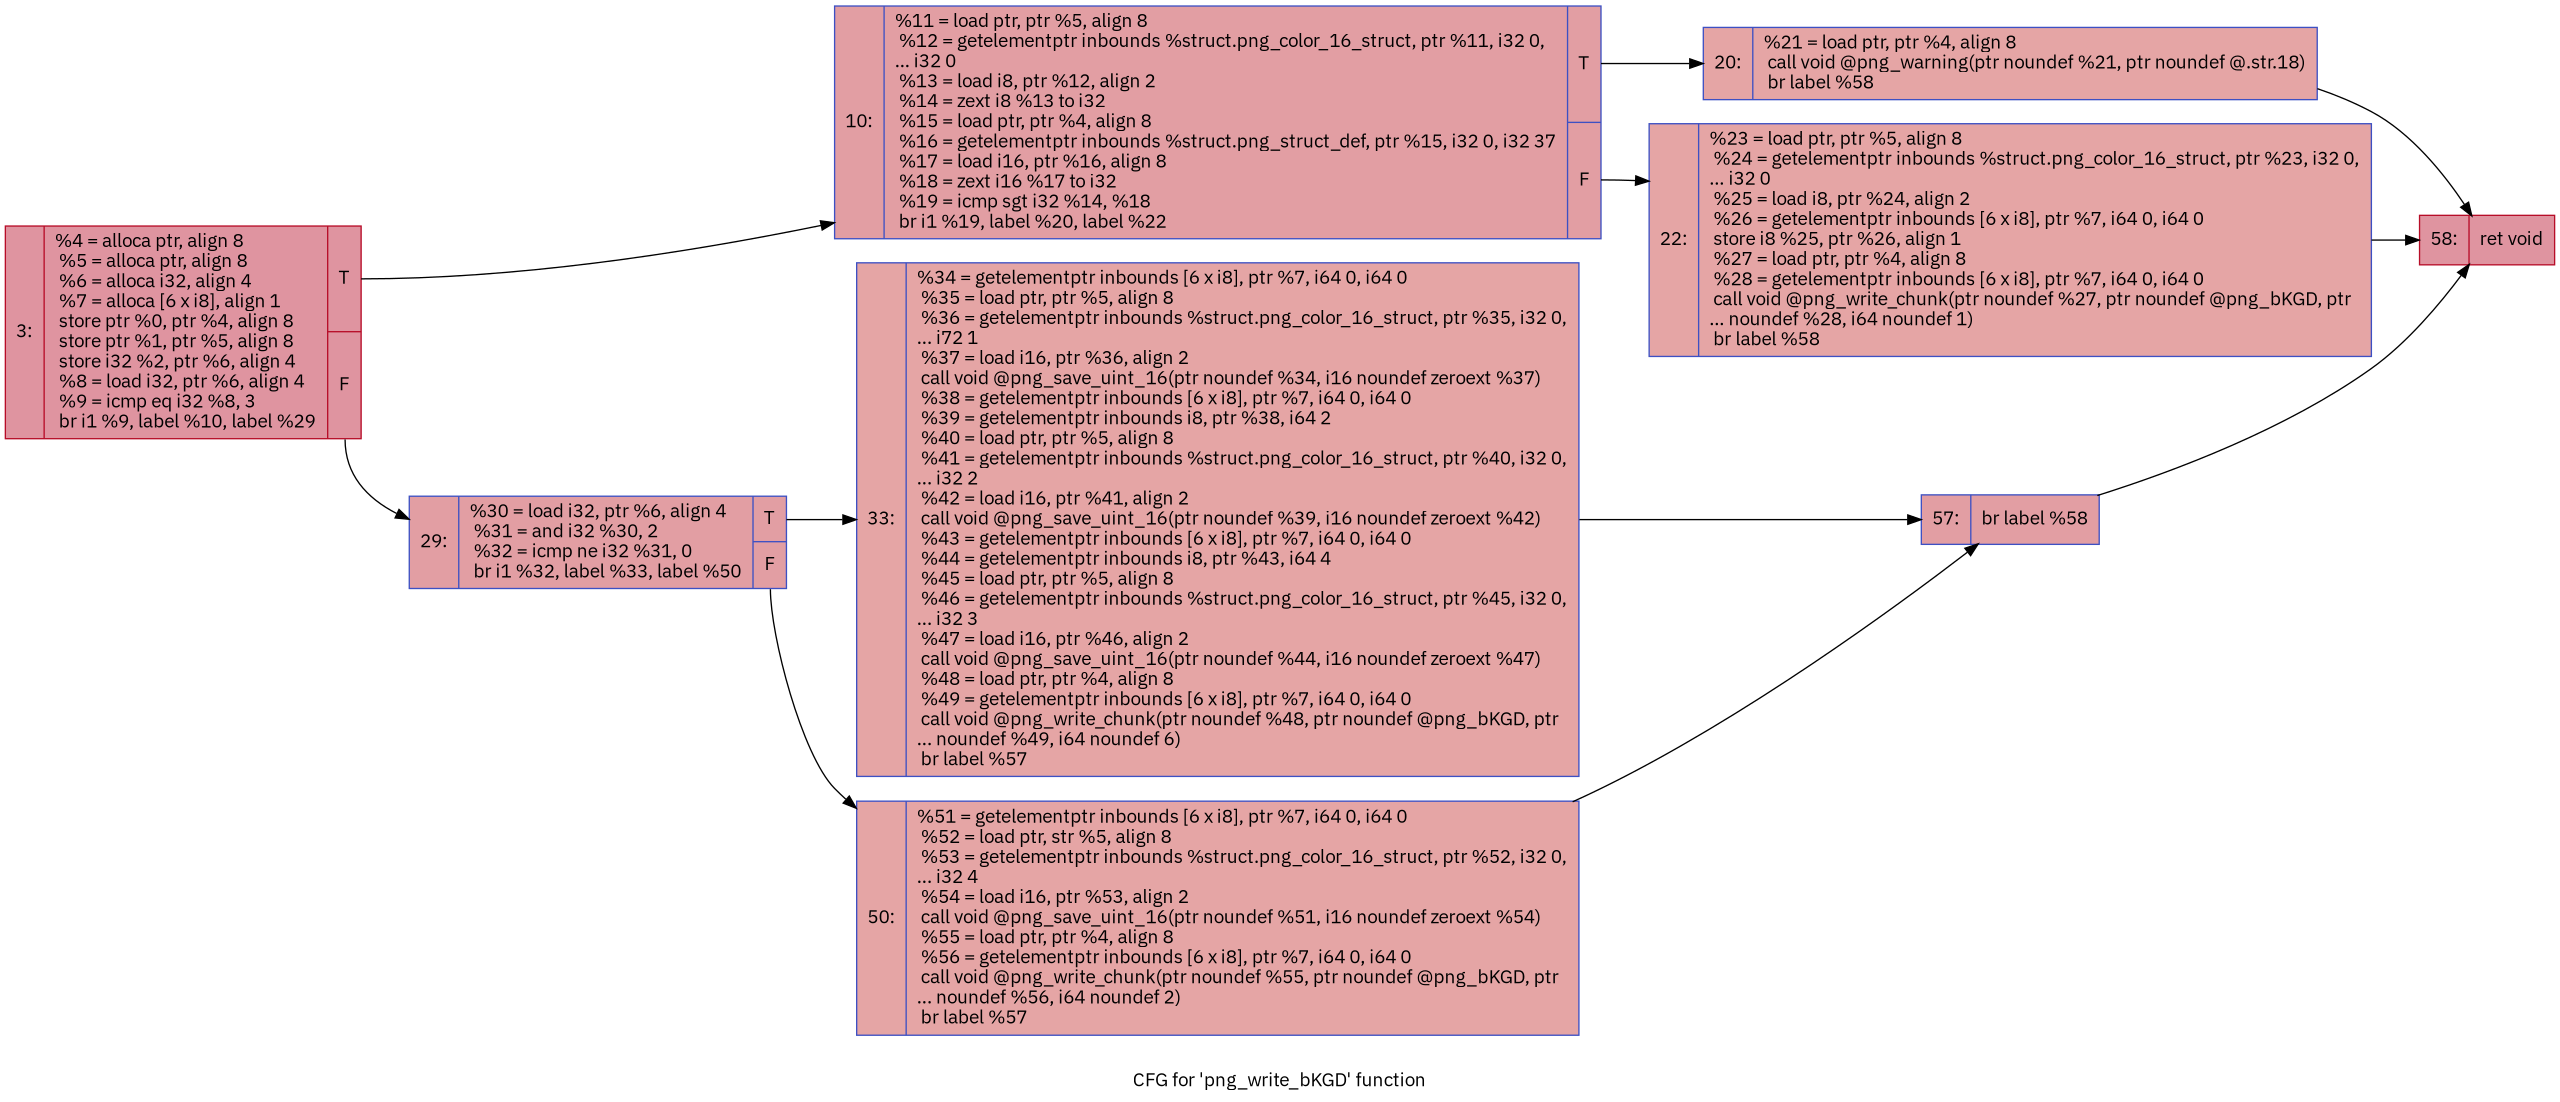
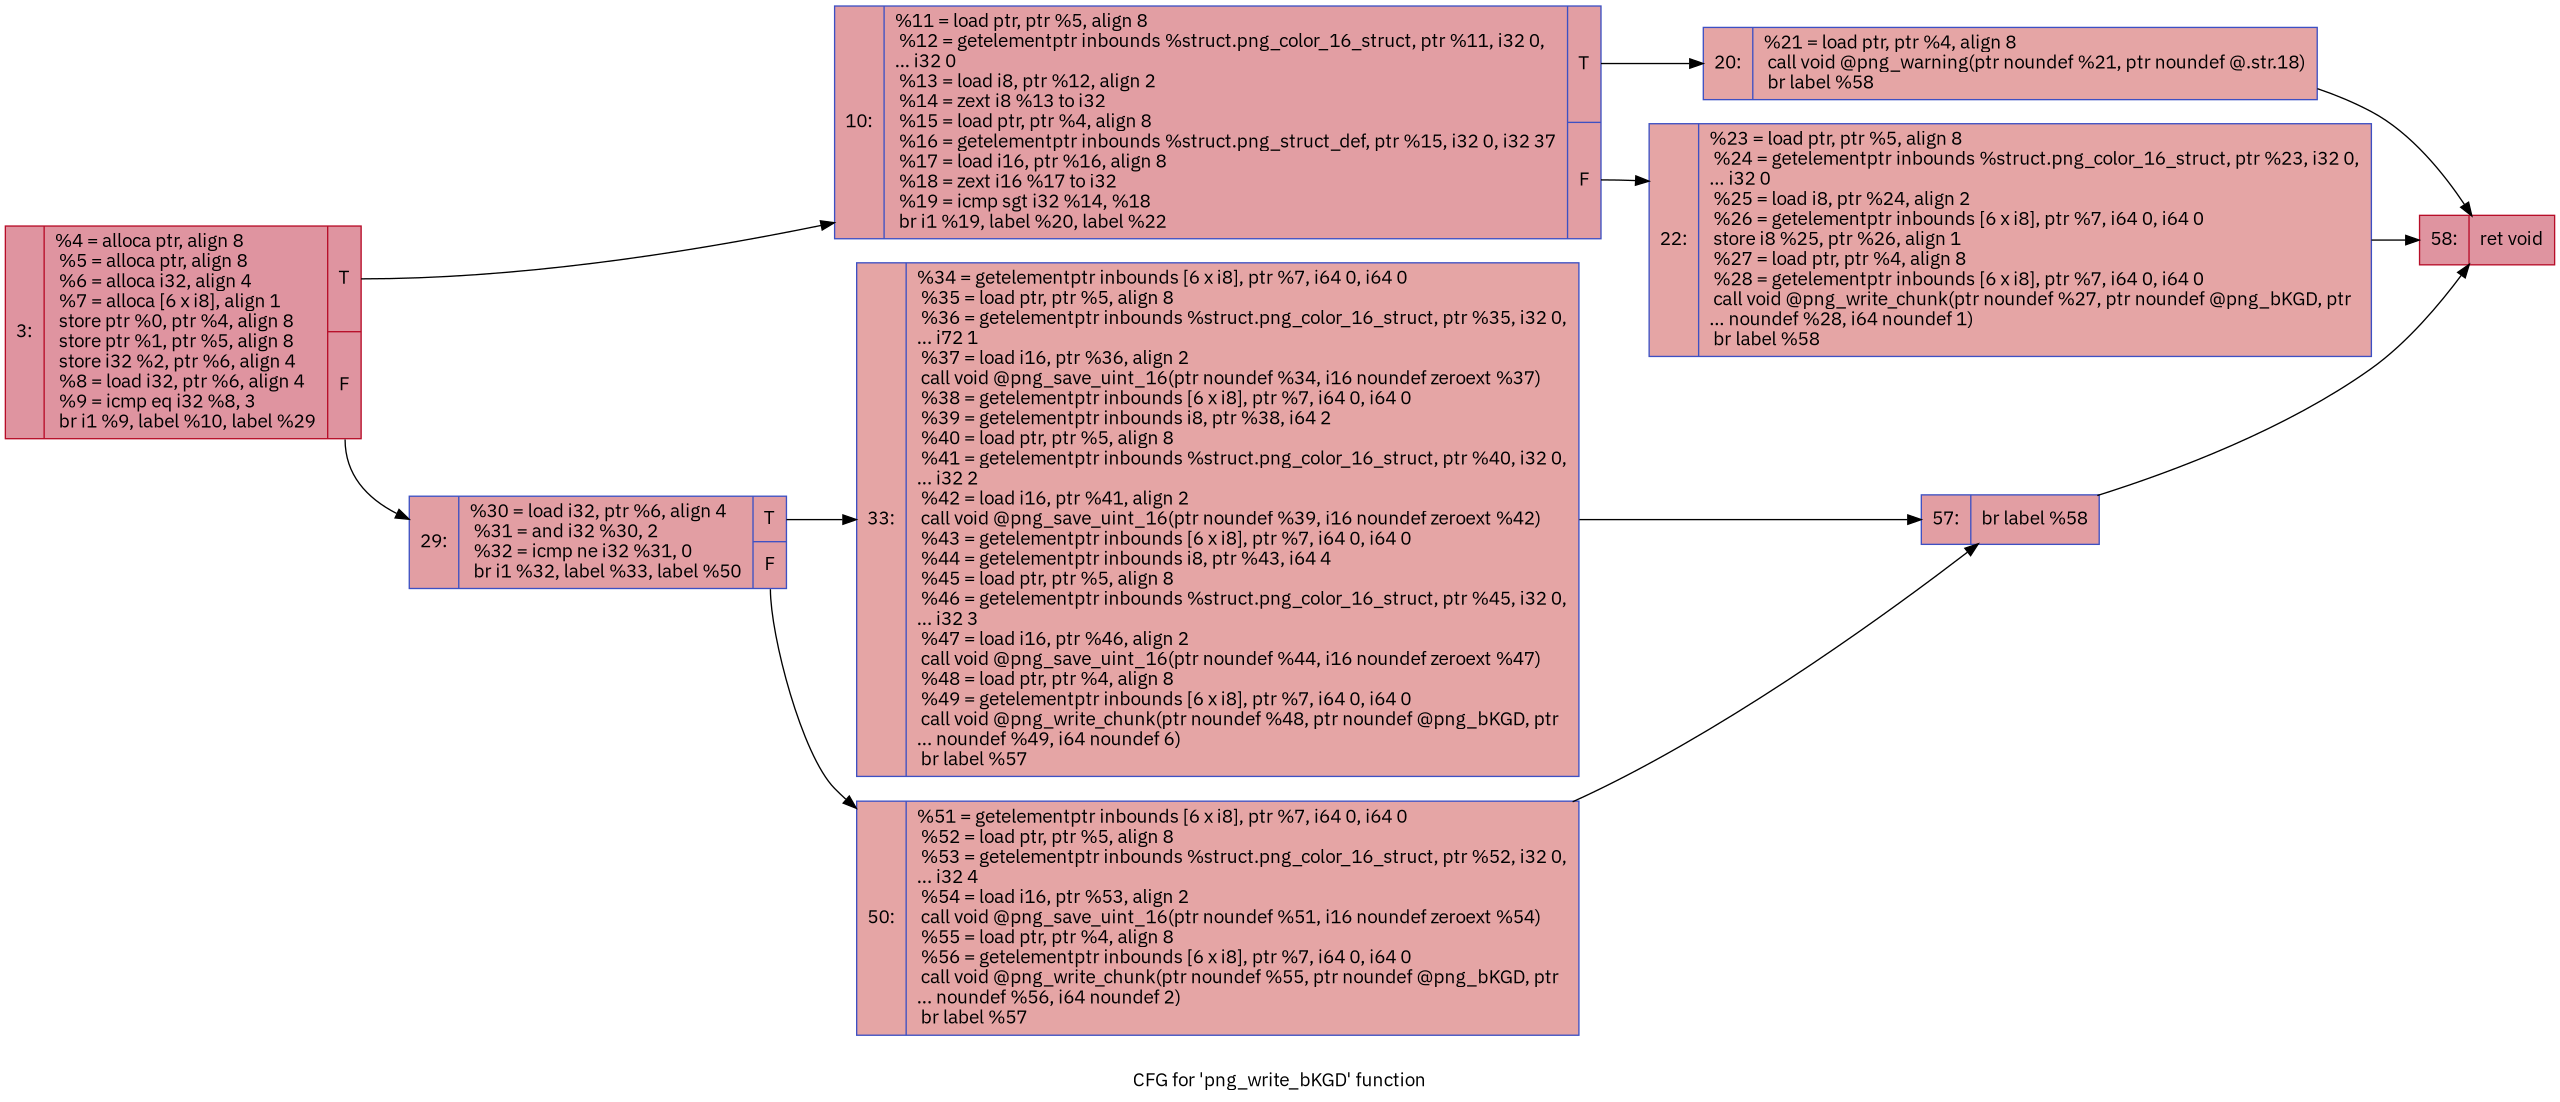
node "50:": text "%52 = load ptr, str %5, align 8" -> "%52 = load ptr, ptr %5, align 8"
